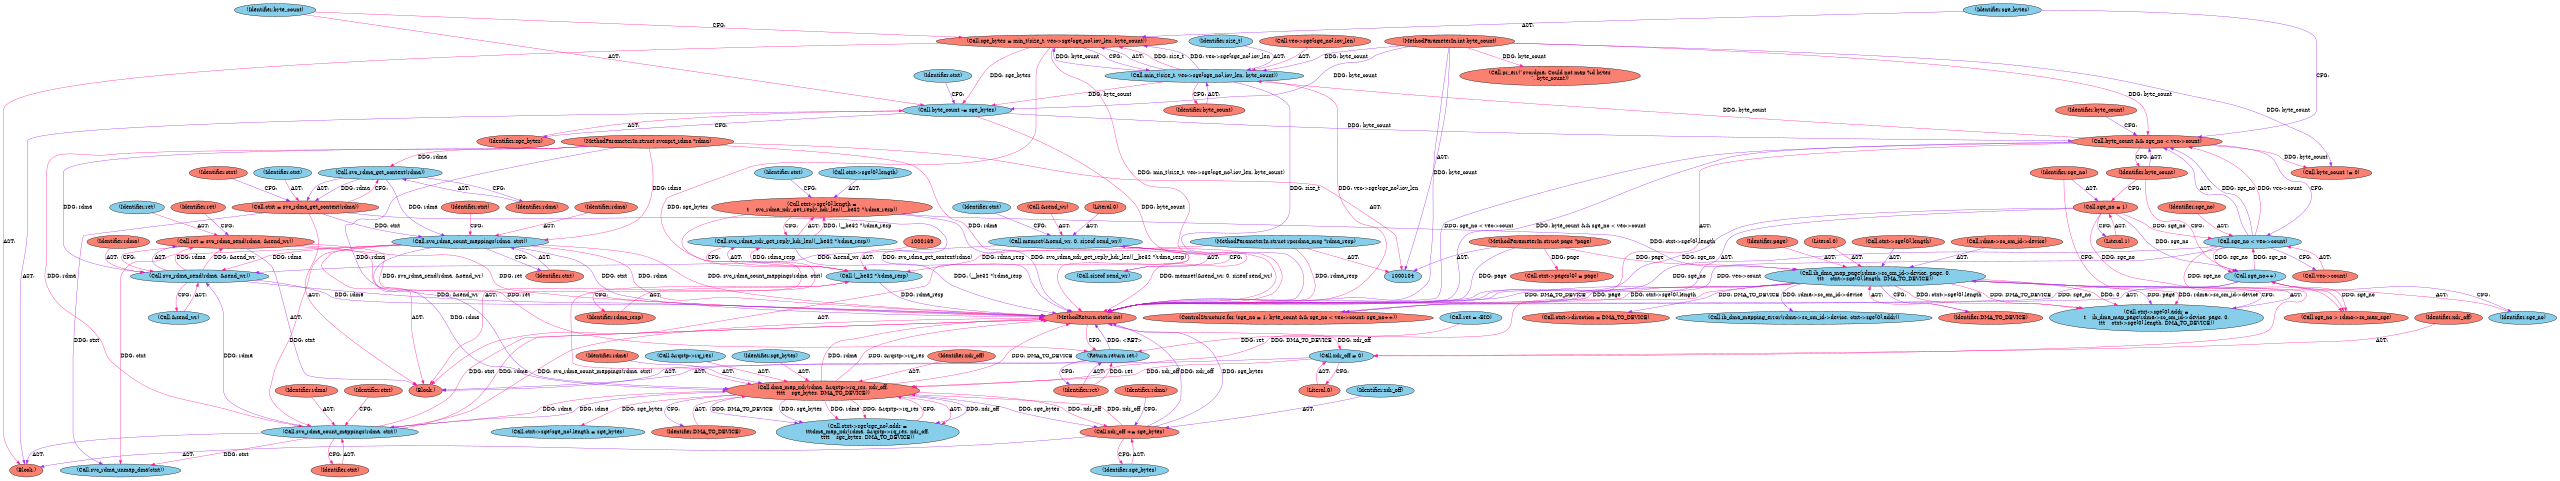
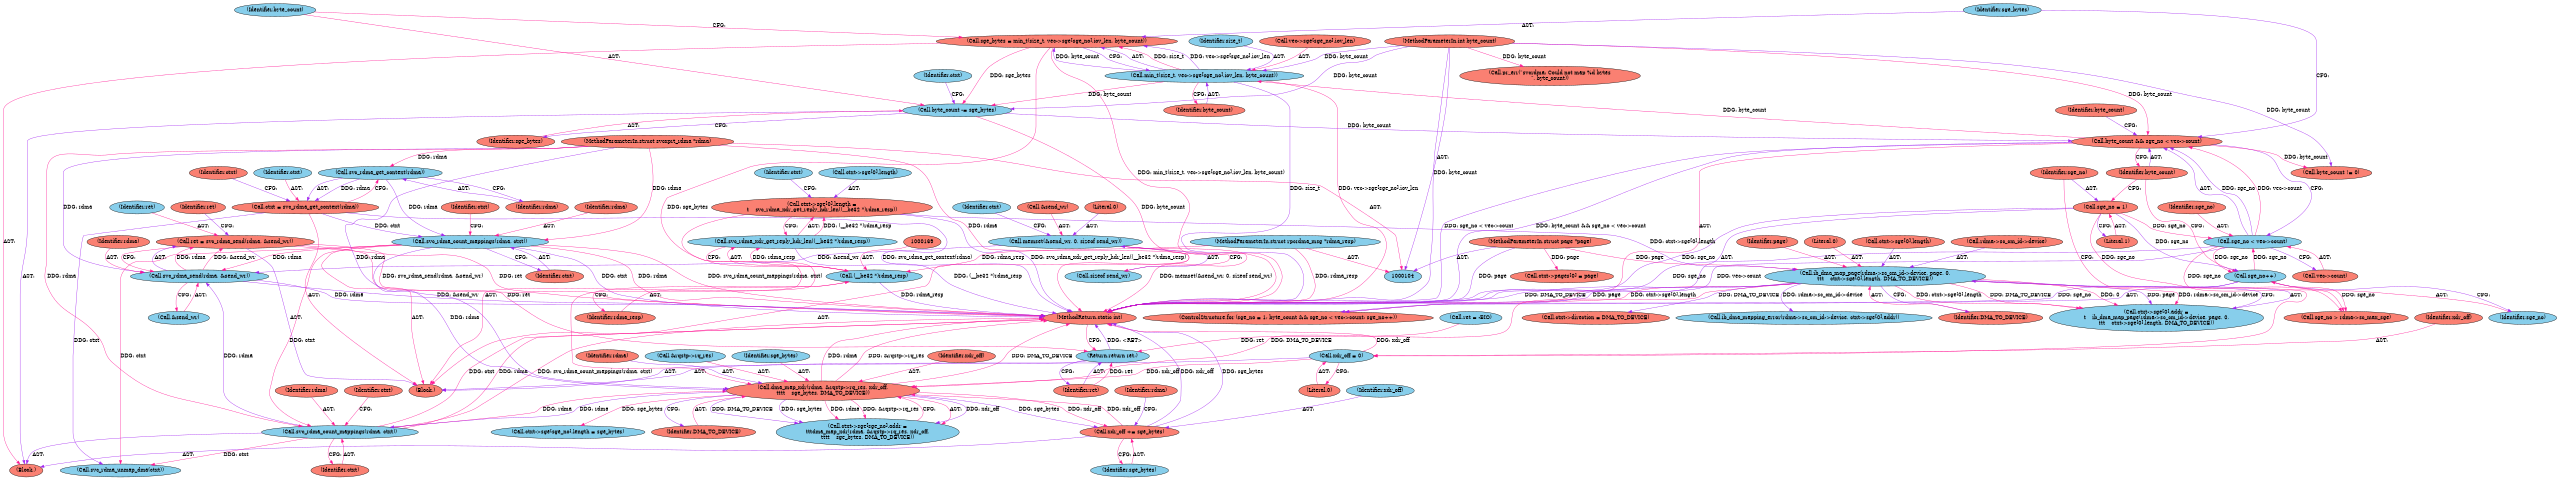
edge "(MethodReturn,static int)" -> "(Call,xdr_off = 0)": reversed
